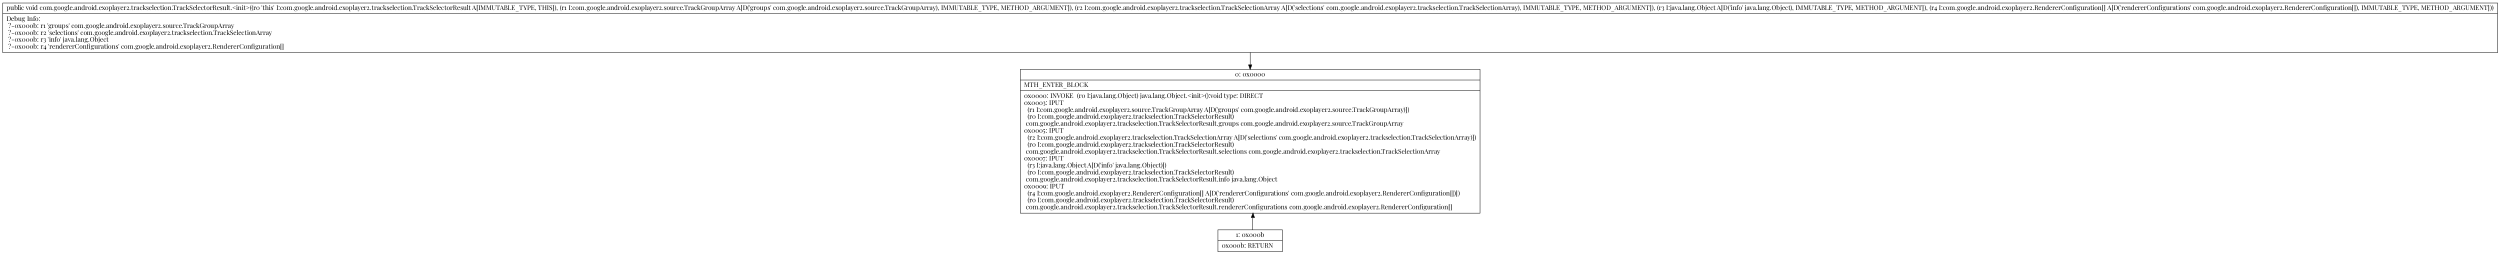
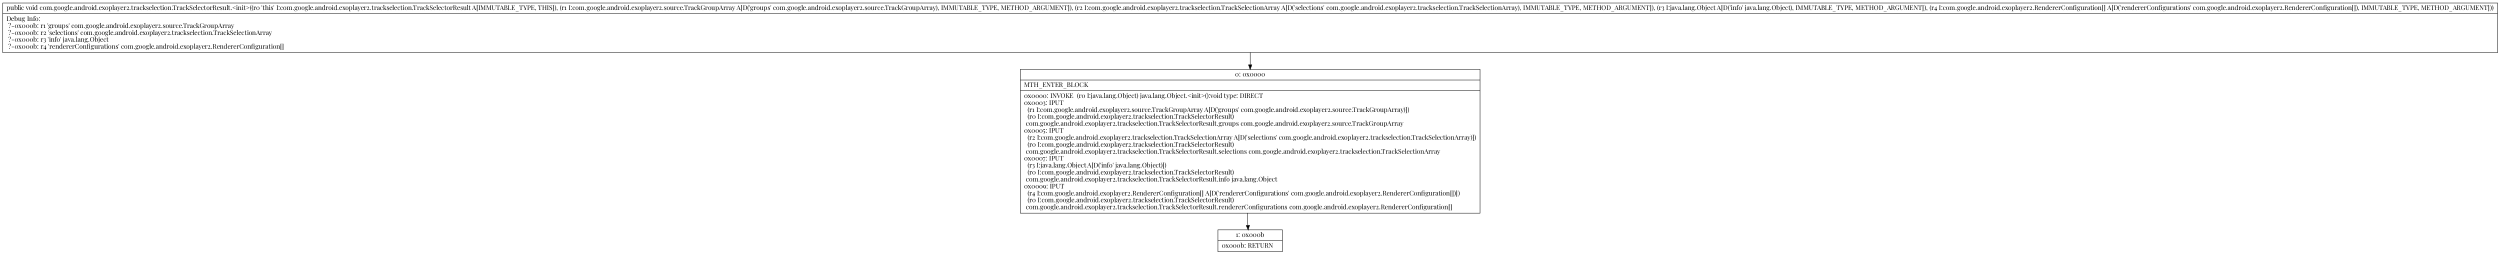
edge "1: 0x000b" -> "0: 0x0000": reversed
